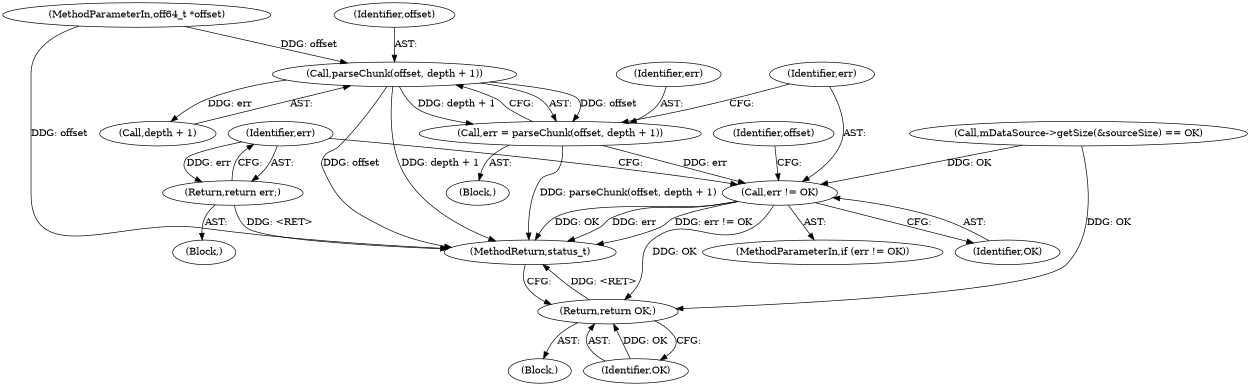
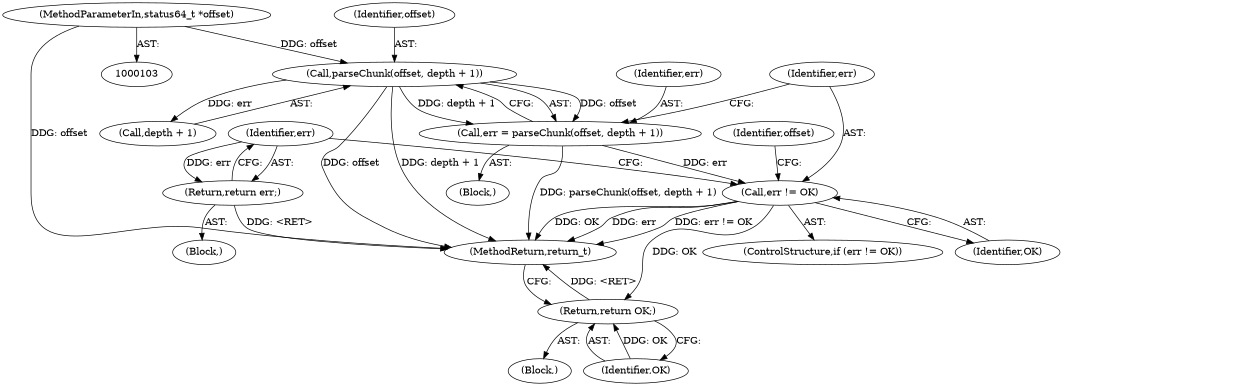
node "(MethodParameterIn,off64_t *offset)": label "(MethodParameterIn,off64_t *offset)" -> "(MethodParameterIn,status64_t *offset)"
node "1000103": added
node "(Call,mDataSource->getSize(&sourceSize) == OK)": removed
node "(MethodReturn,status_t)": label "(MethodReturn,status_t)" -> "(MethodReturn,return_t)"
node "(MethodParameterIn,if (err != OK))": label "(MethodParameterIn,if (err != OK))" -> "(ControlStructure,if (err != OK))"
